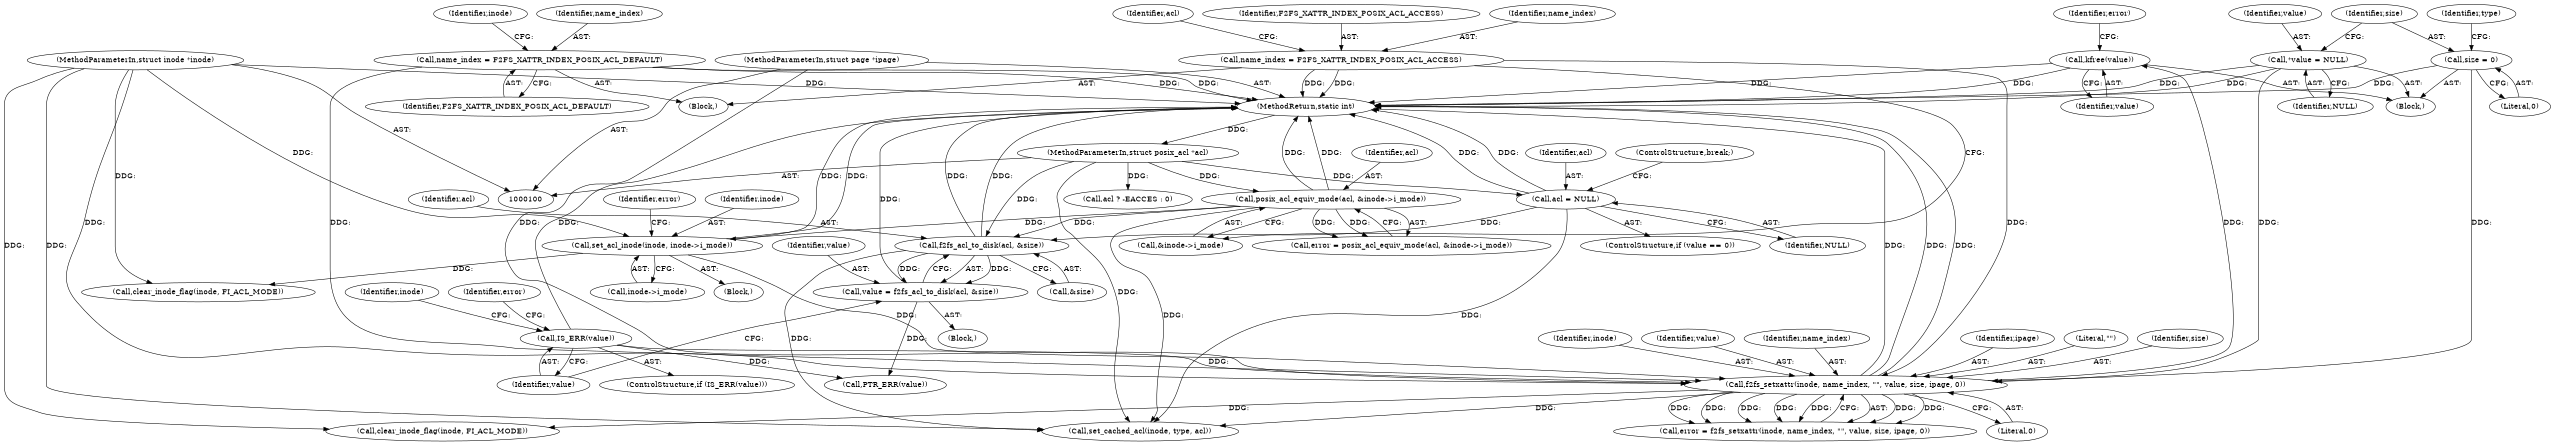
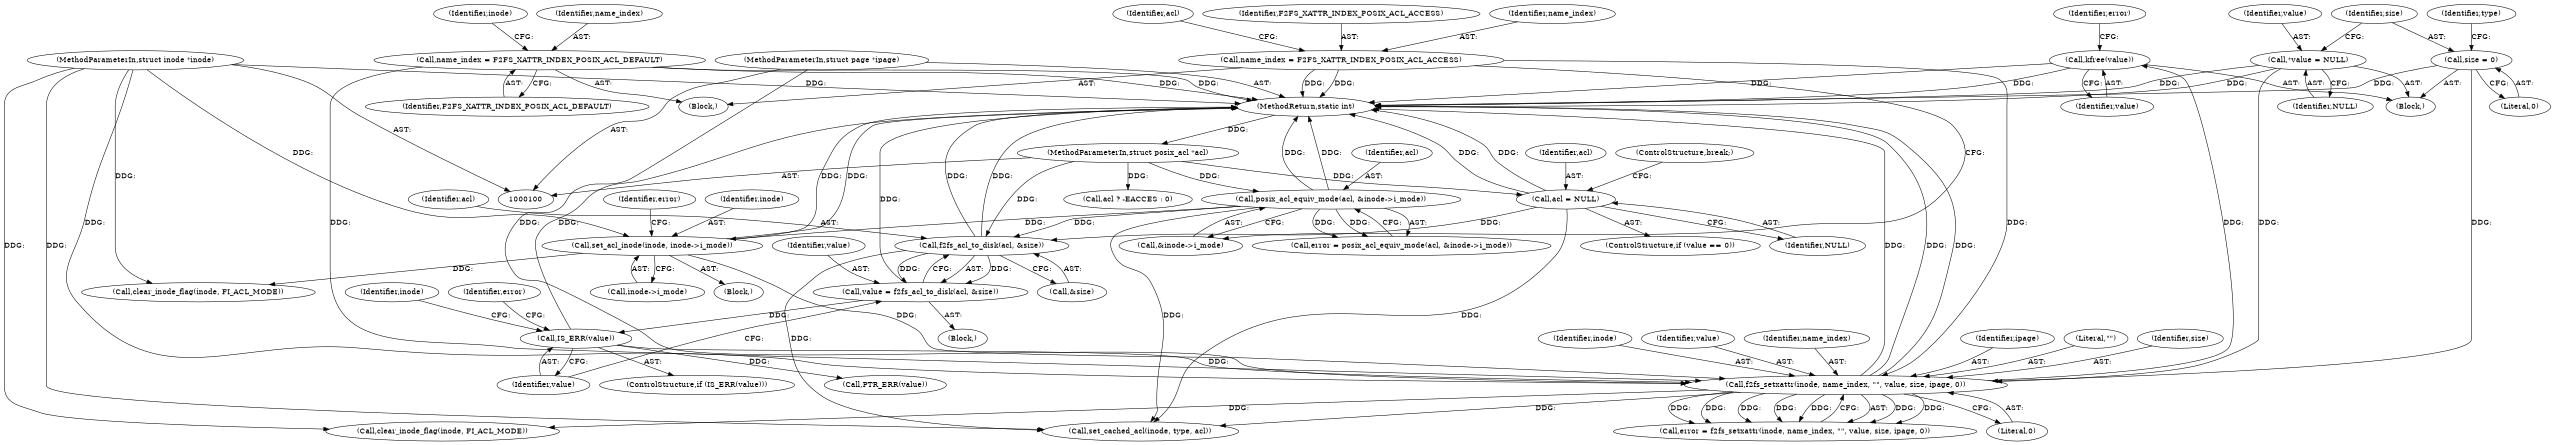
edge "(MethodParameterIn,struct posix_acl *acl)" -> "(Call,set_cached_acl(inode, type, acl))": removed, label "DDG:"
edge "(Call,value = f2fs_acl_to_disk(acl, &size))" -> "(Call,PTR_ERR(value))": now "(Call,value = f2fs_acl_to_disk(acl, &size))" -> "(Call,IS_ERR(value))"
